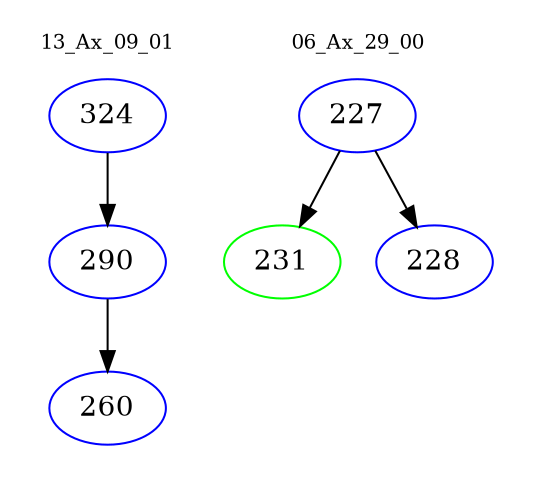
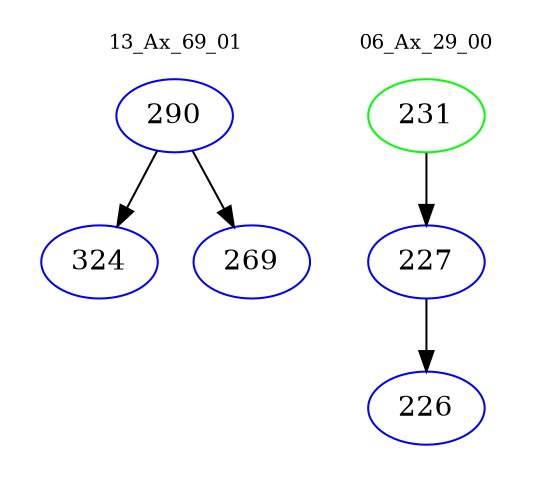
cluster "13_Ax_09_01": label "13_Ax_09_01" -> "13_Ax_69_01"
edge "324" -> "290": reversed
edge "227" -> "231": reversed
node "228": label "228" -> "226"
node "260": label "260" -> "269"
